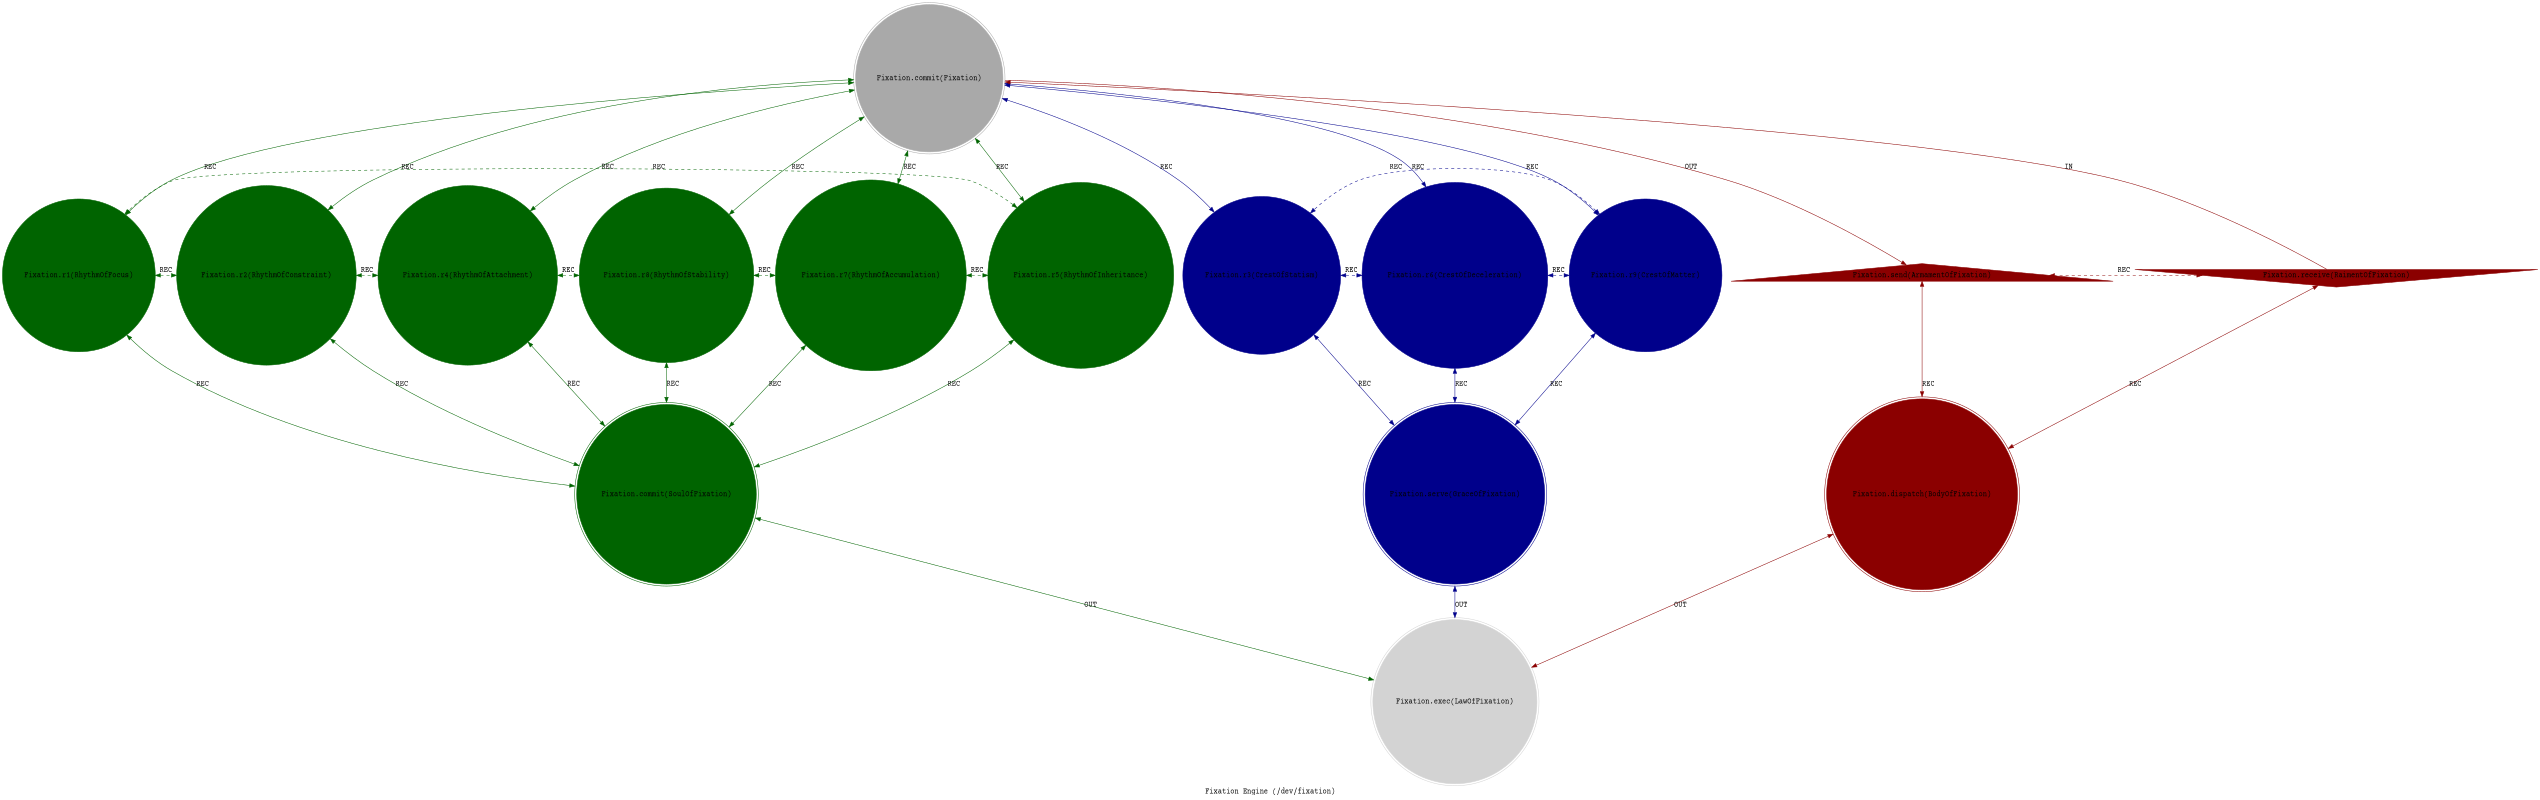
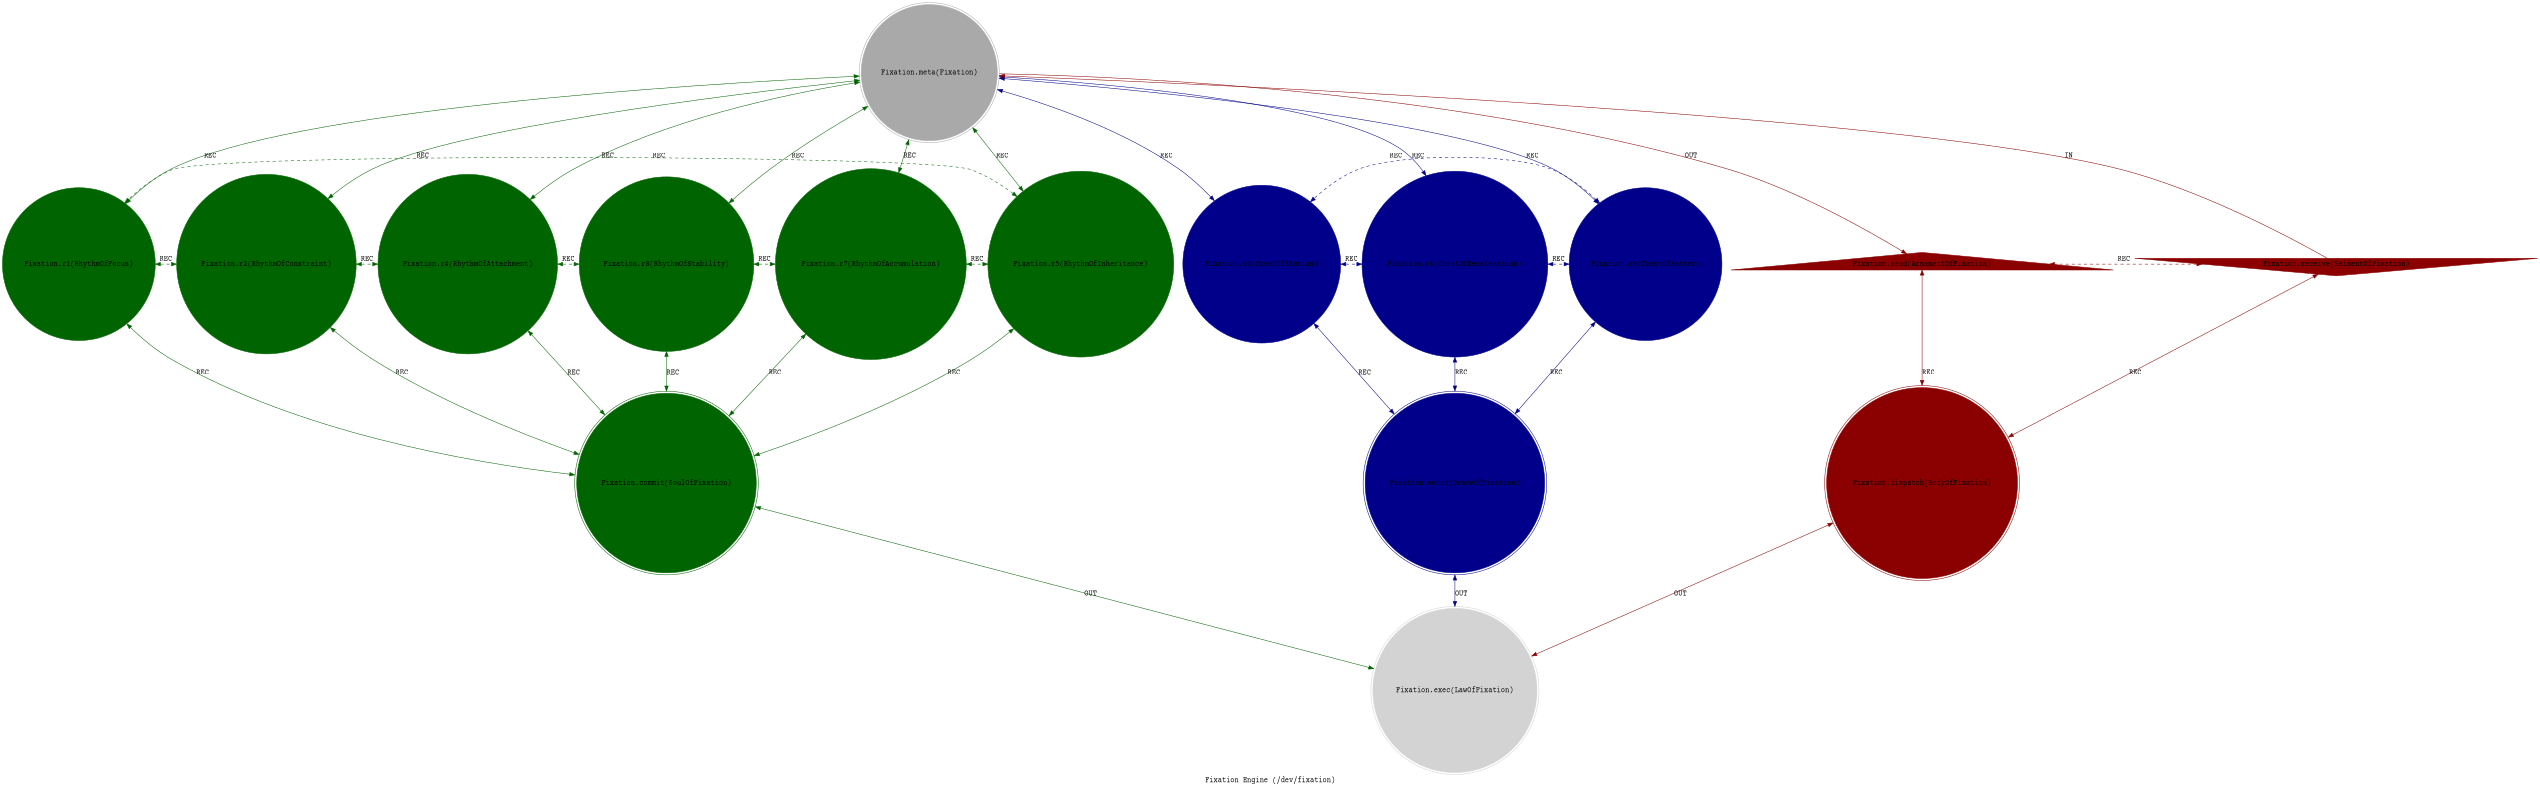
node "Fixation.commit(Fixation)": label "Fixation.commit(Fixation)" -> "Fixation.meta(Fixation)"
